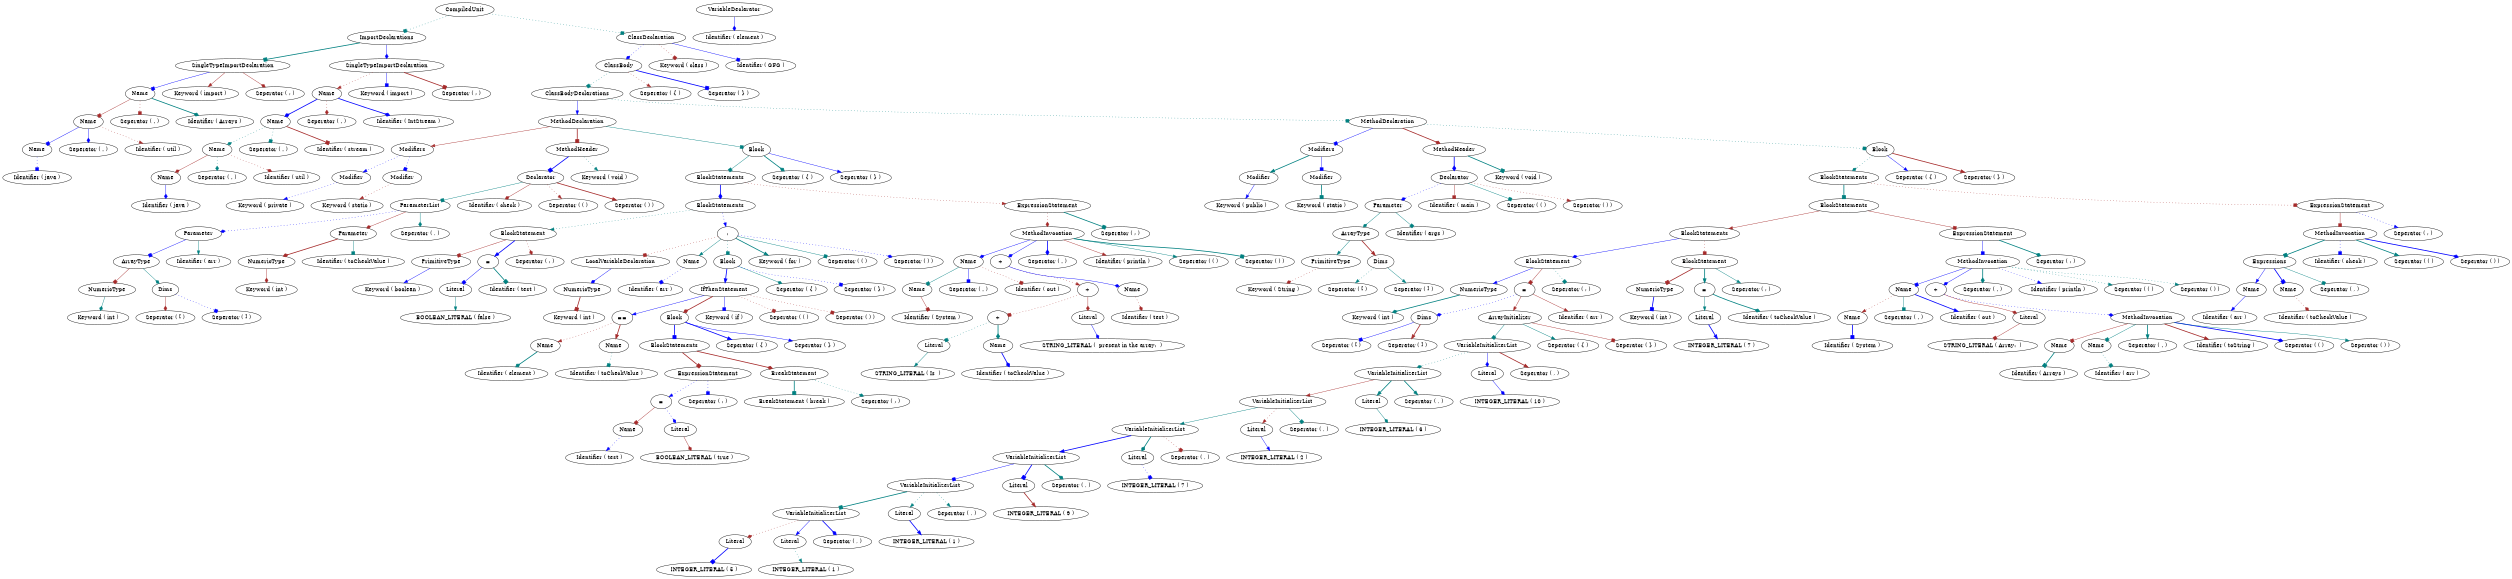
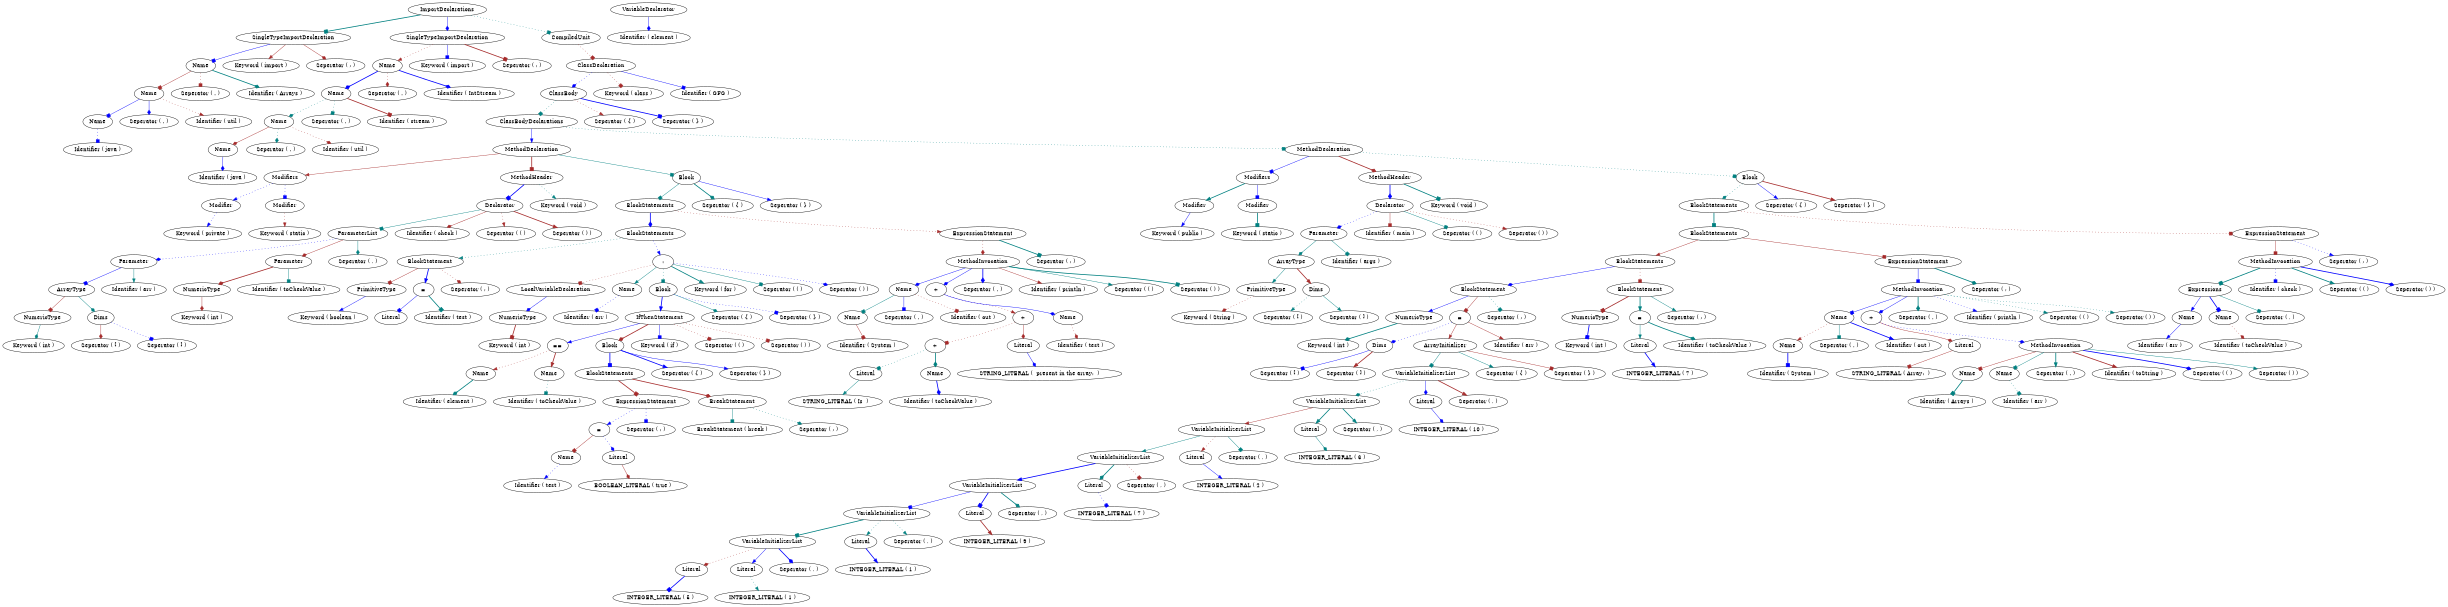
edge "CompiledUnit" -> "ImportDeclarations": reversed
edge "CompiledUnit" -> "ClassDeclaration": color teal -> brown
node "BOOLEAN_LITERAL ( false )": removed
edge "BreakStatement" -> "BreakStatement ( break )": style bold -> solid
